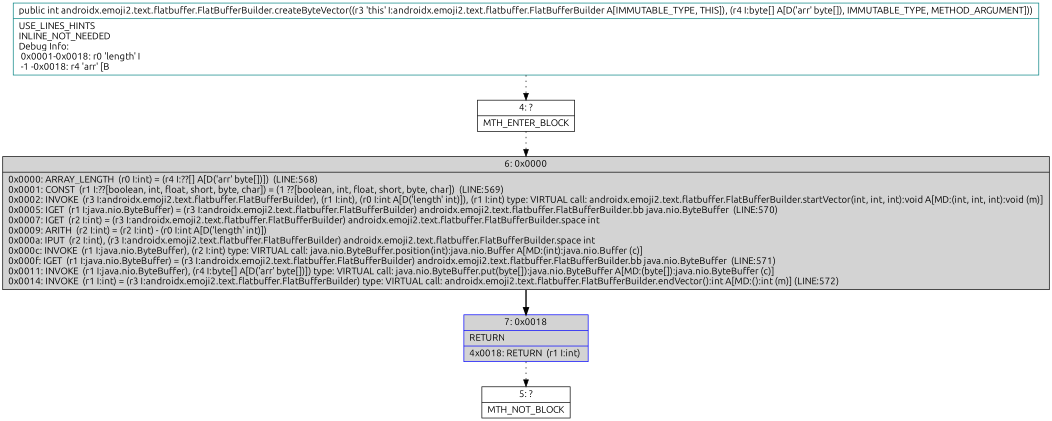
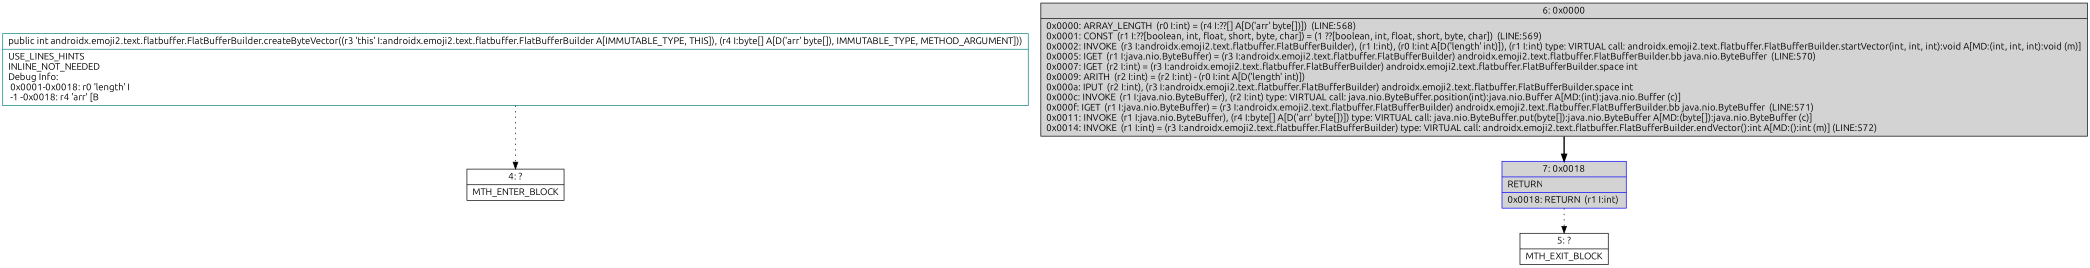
edge "4: ?" -> "6: 0x0000": removed
node "7: 0x0018": text "4x0018: RETURN  (r1 I:int)" -> "0x0018: RETURN  (r1 I:int)"
node "5: ?": text "MTH_NOT_BLOCK" -> "MTH_EXIT_BLOCK"
